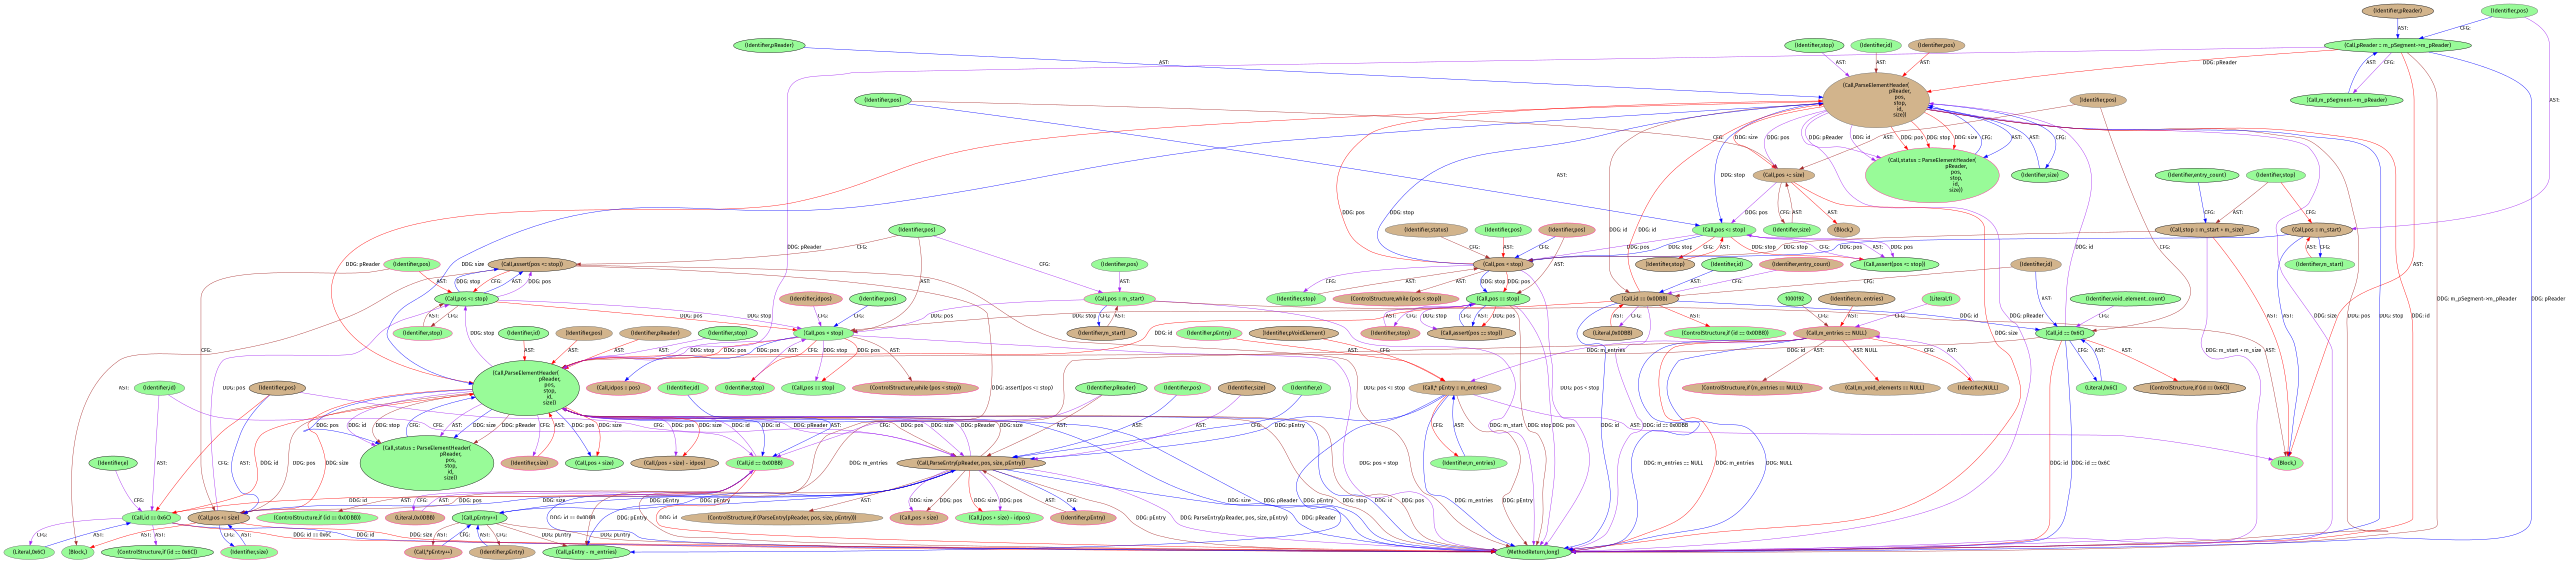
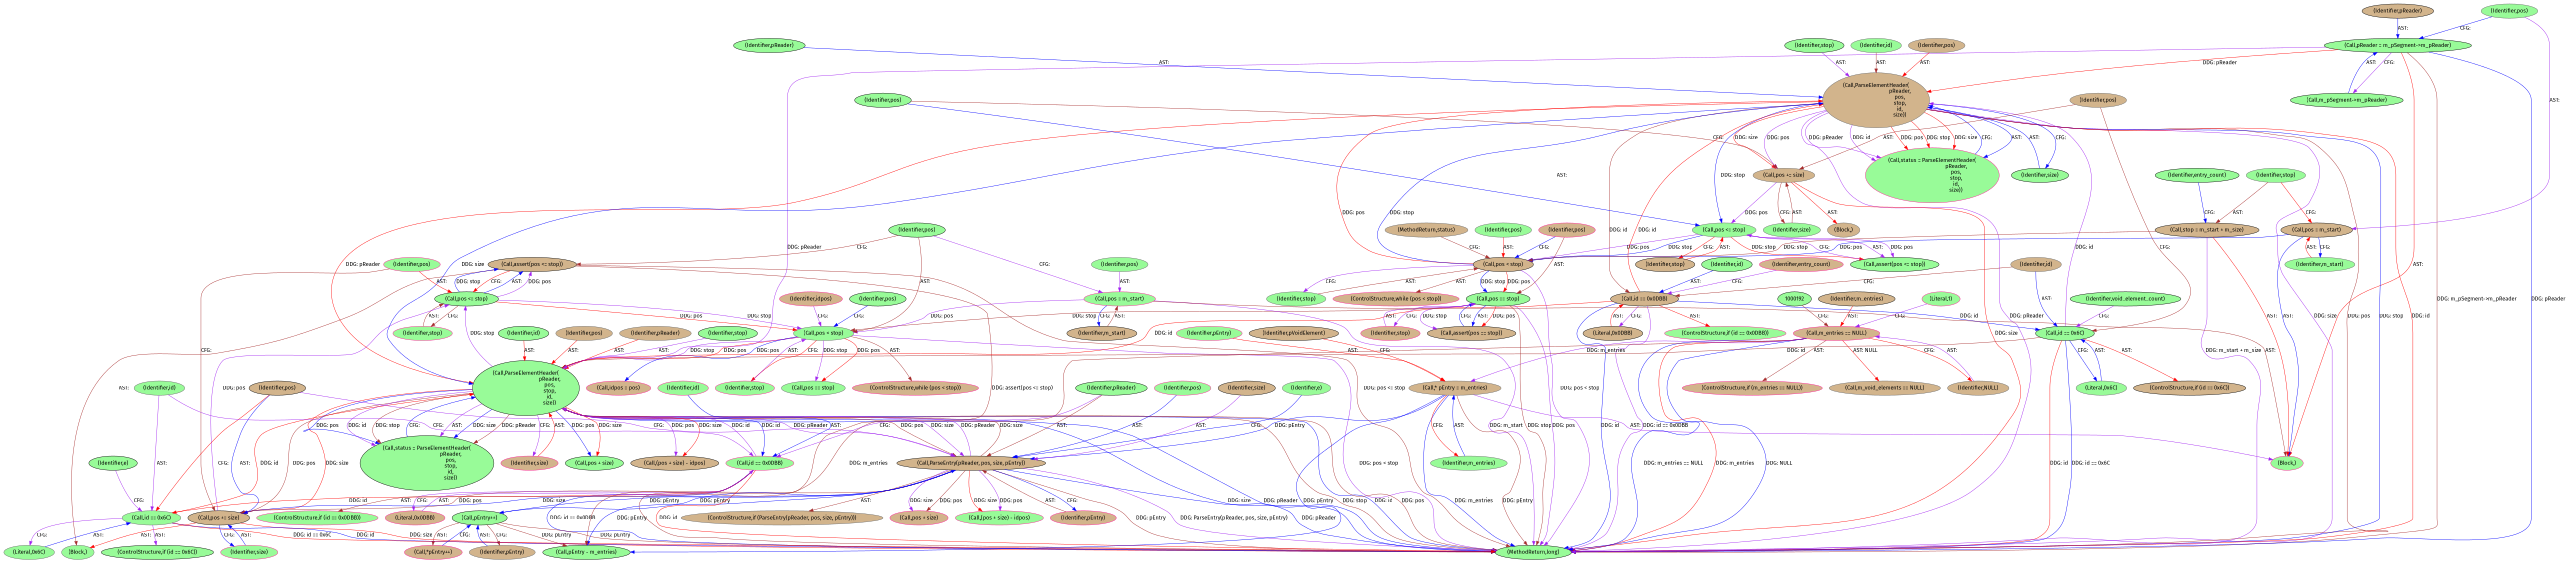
node "(Identifier,status)": label "(Identifier,status)" -> "(MethodReturn,status)"
